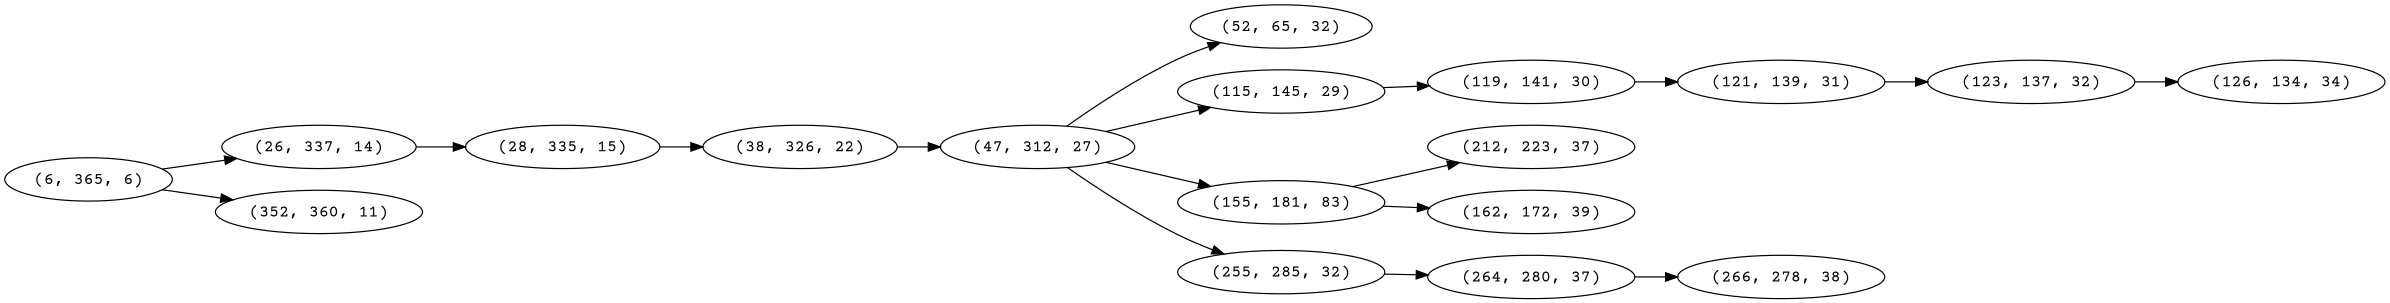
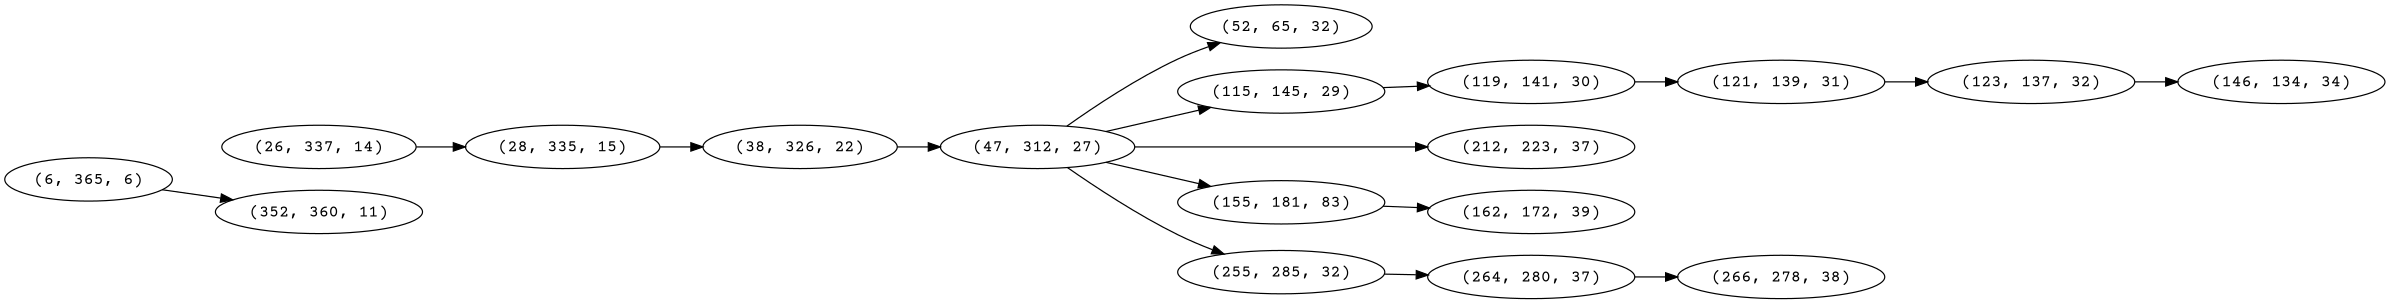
node "(126, 134, 34)": label "(126, 134, 34)" -> "(146, 134, 34)"
edge "(6, 365, 6)" -> "(26, 337, 14)": removed
edge "(155, 181, 83)" -> "(212, 223, 37)": now "(47, 312, 27)" -> "(212, 223, 37)"
